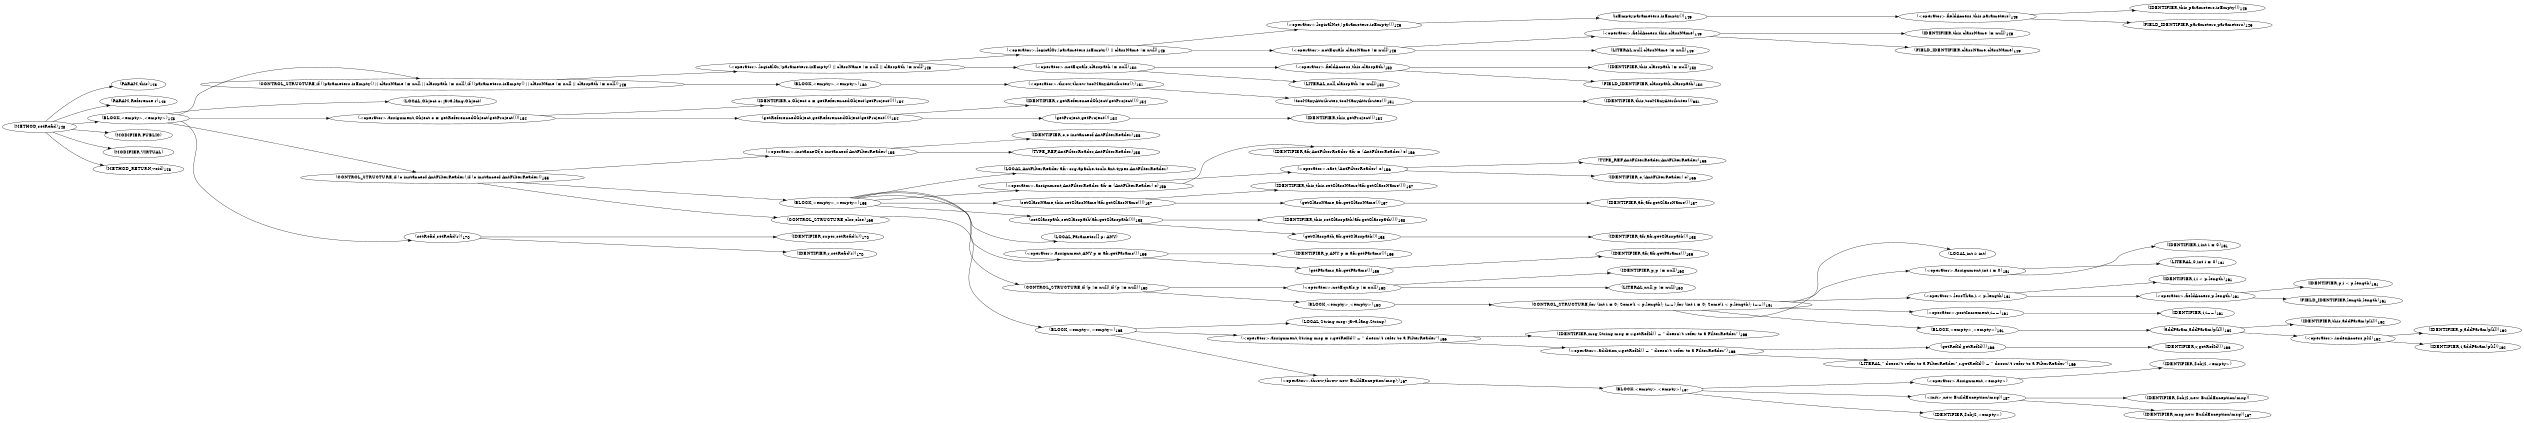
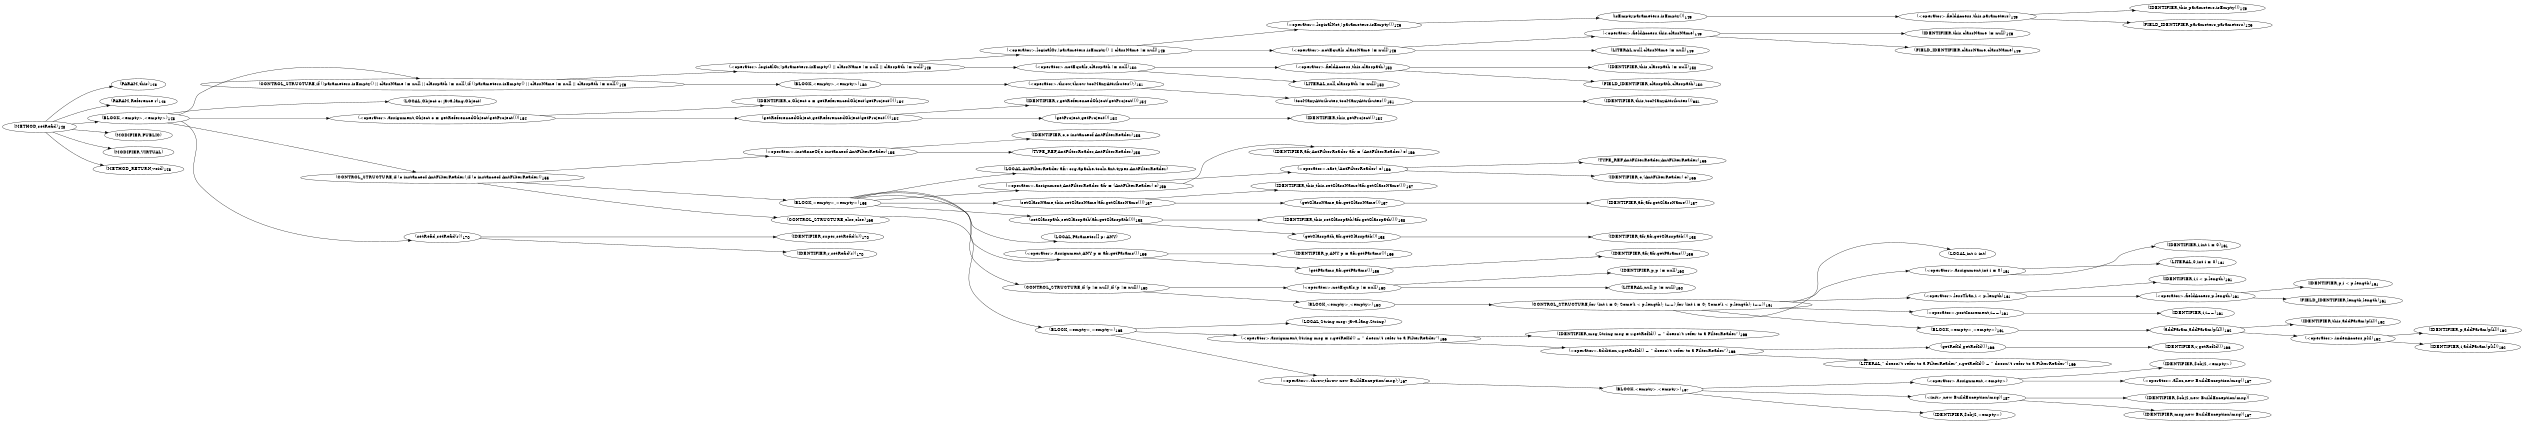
node "(<operator>.alloc,new BuildException(msg))": added
